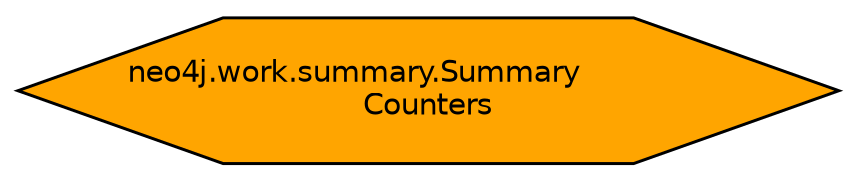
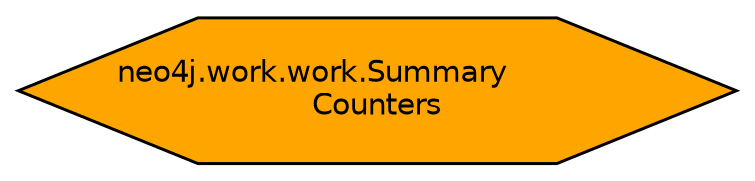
node "neo4j.work.summary.Summary Counters": label "neo4j.work.summary.Summary Counters" -> "neo4j.work.work.Summary Counters"
